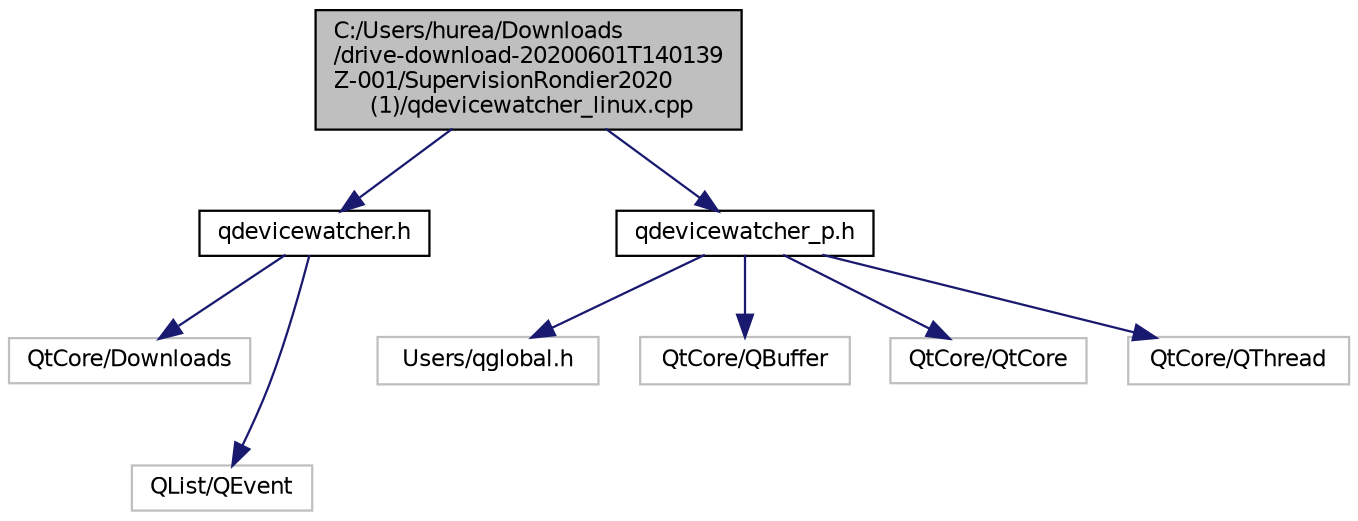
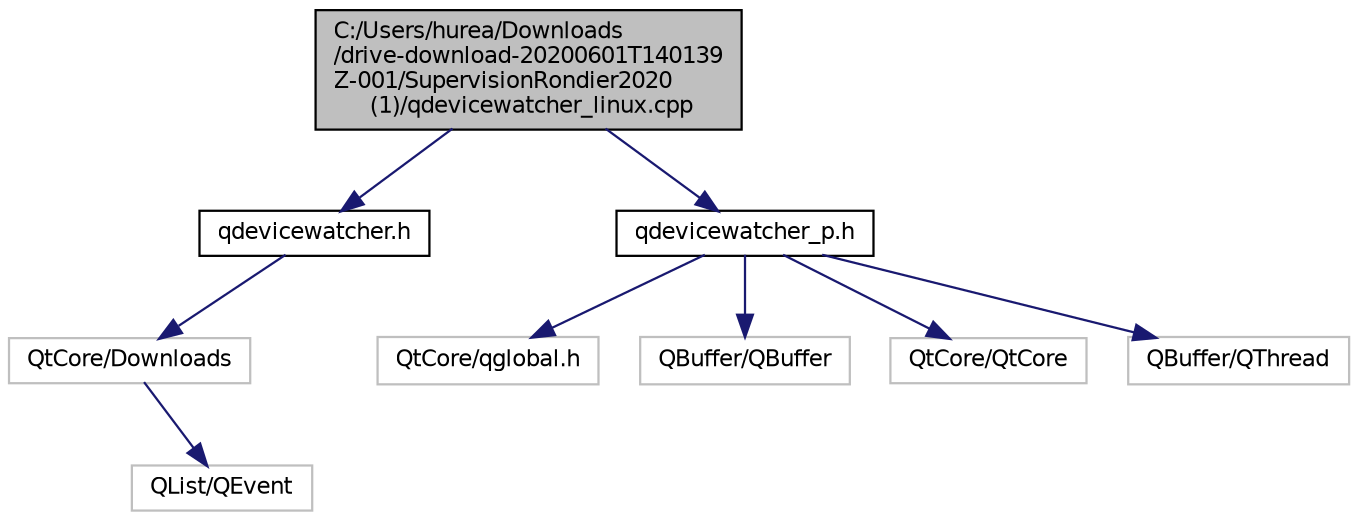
edge "qdevicewatcher.h" -> "QList/QEvent": now "QtCore/Downloads" -> "QList/QEvent"
node "Users/qglobal.h": label "Users/qglobal.h" -> "QtCore/qglobal.h"
node "QtCore/QBuffer": label "QtCore/QBuffer" -> "QBuffer/QBuffer"
node "QtCore/QThread": label "QtCore/QThread" -> "QBuffer/QThread"
